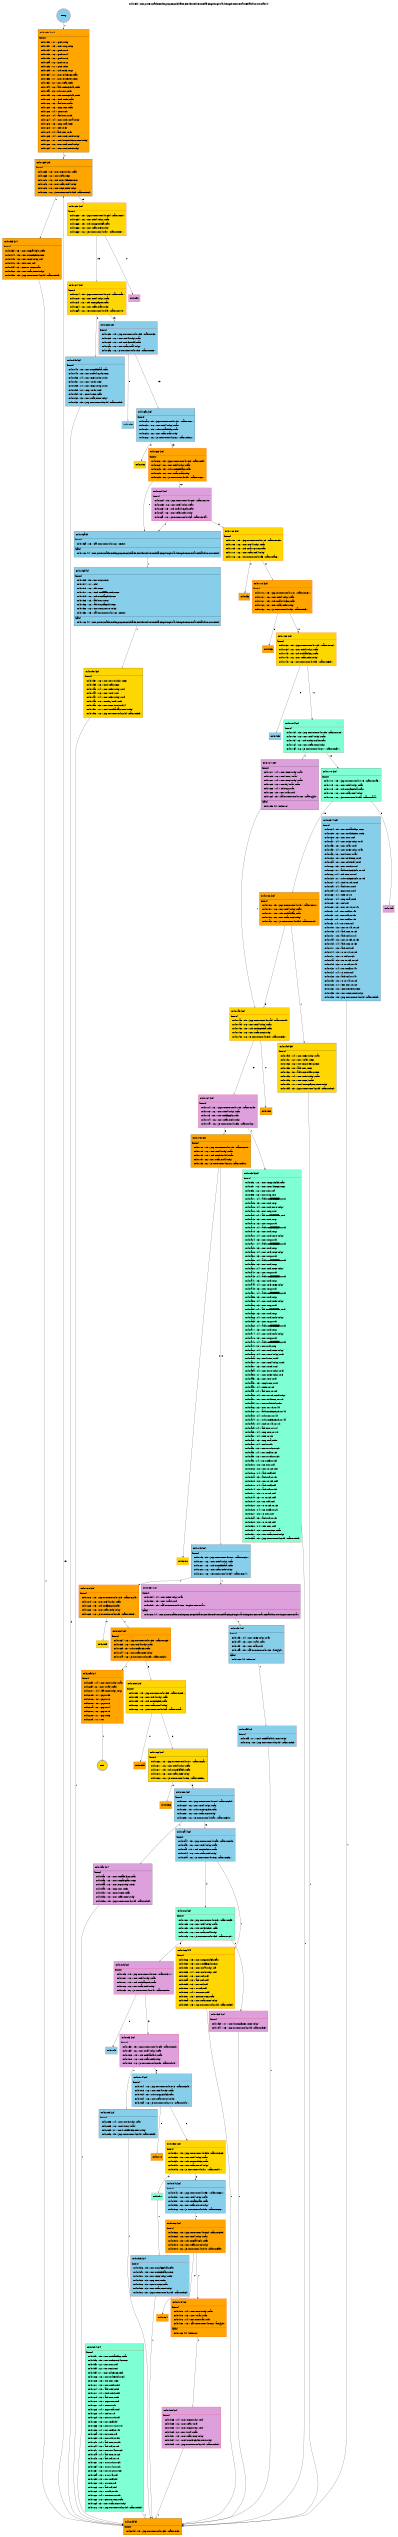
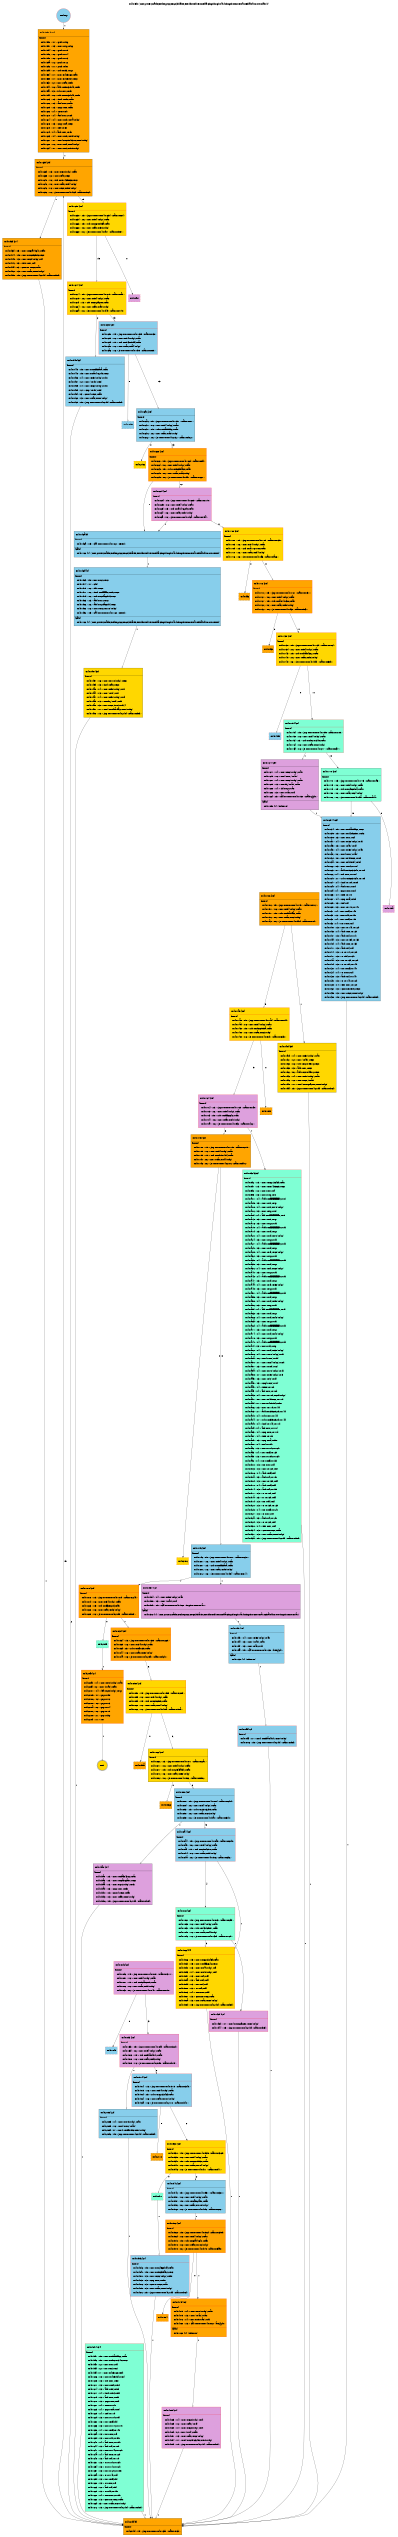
node "Entry": label "Entry" -> "Desktop"
edge "0x401770 [28]" -> "0x40178c [28]": now "0x401770 [28]" -> "0x401c94 [169]"
edge "0x401c77 [29]" -> "0x4017a8 [28]": now "0x401c77 [29]" -> "0x401c94 [169]"
node "0x4020d9": fillcolor gold -> aquamarine
edge "0x401834 [28]" -> "0x4020fb [21]": now "0x4020d9" -> "0x4020fb [21]"
edge "0x4018c0 [28]" -> "0x4018dc [28]": now "0x4018c0 [28]" -> "0x4019c6 [44]"
